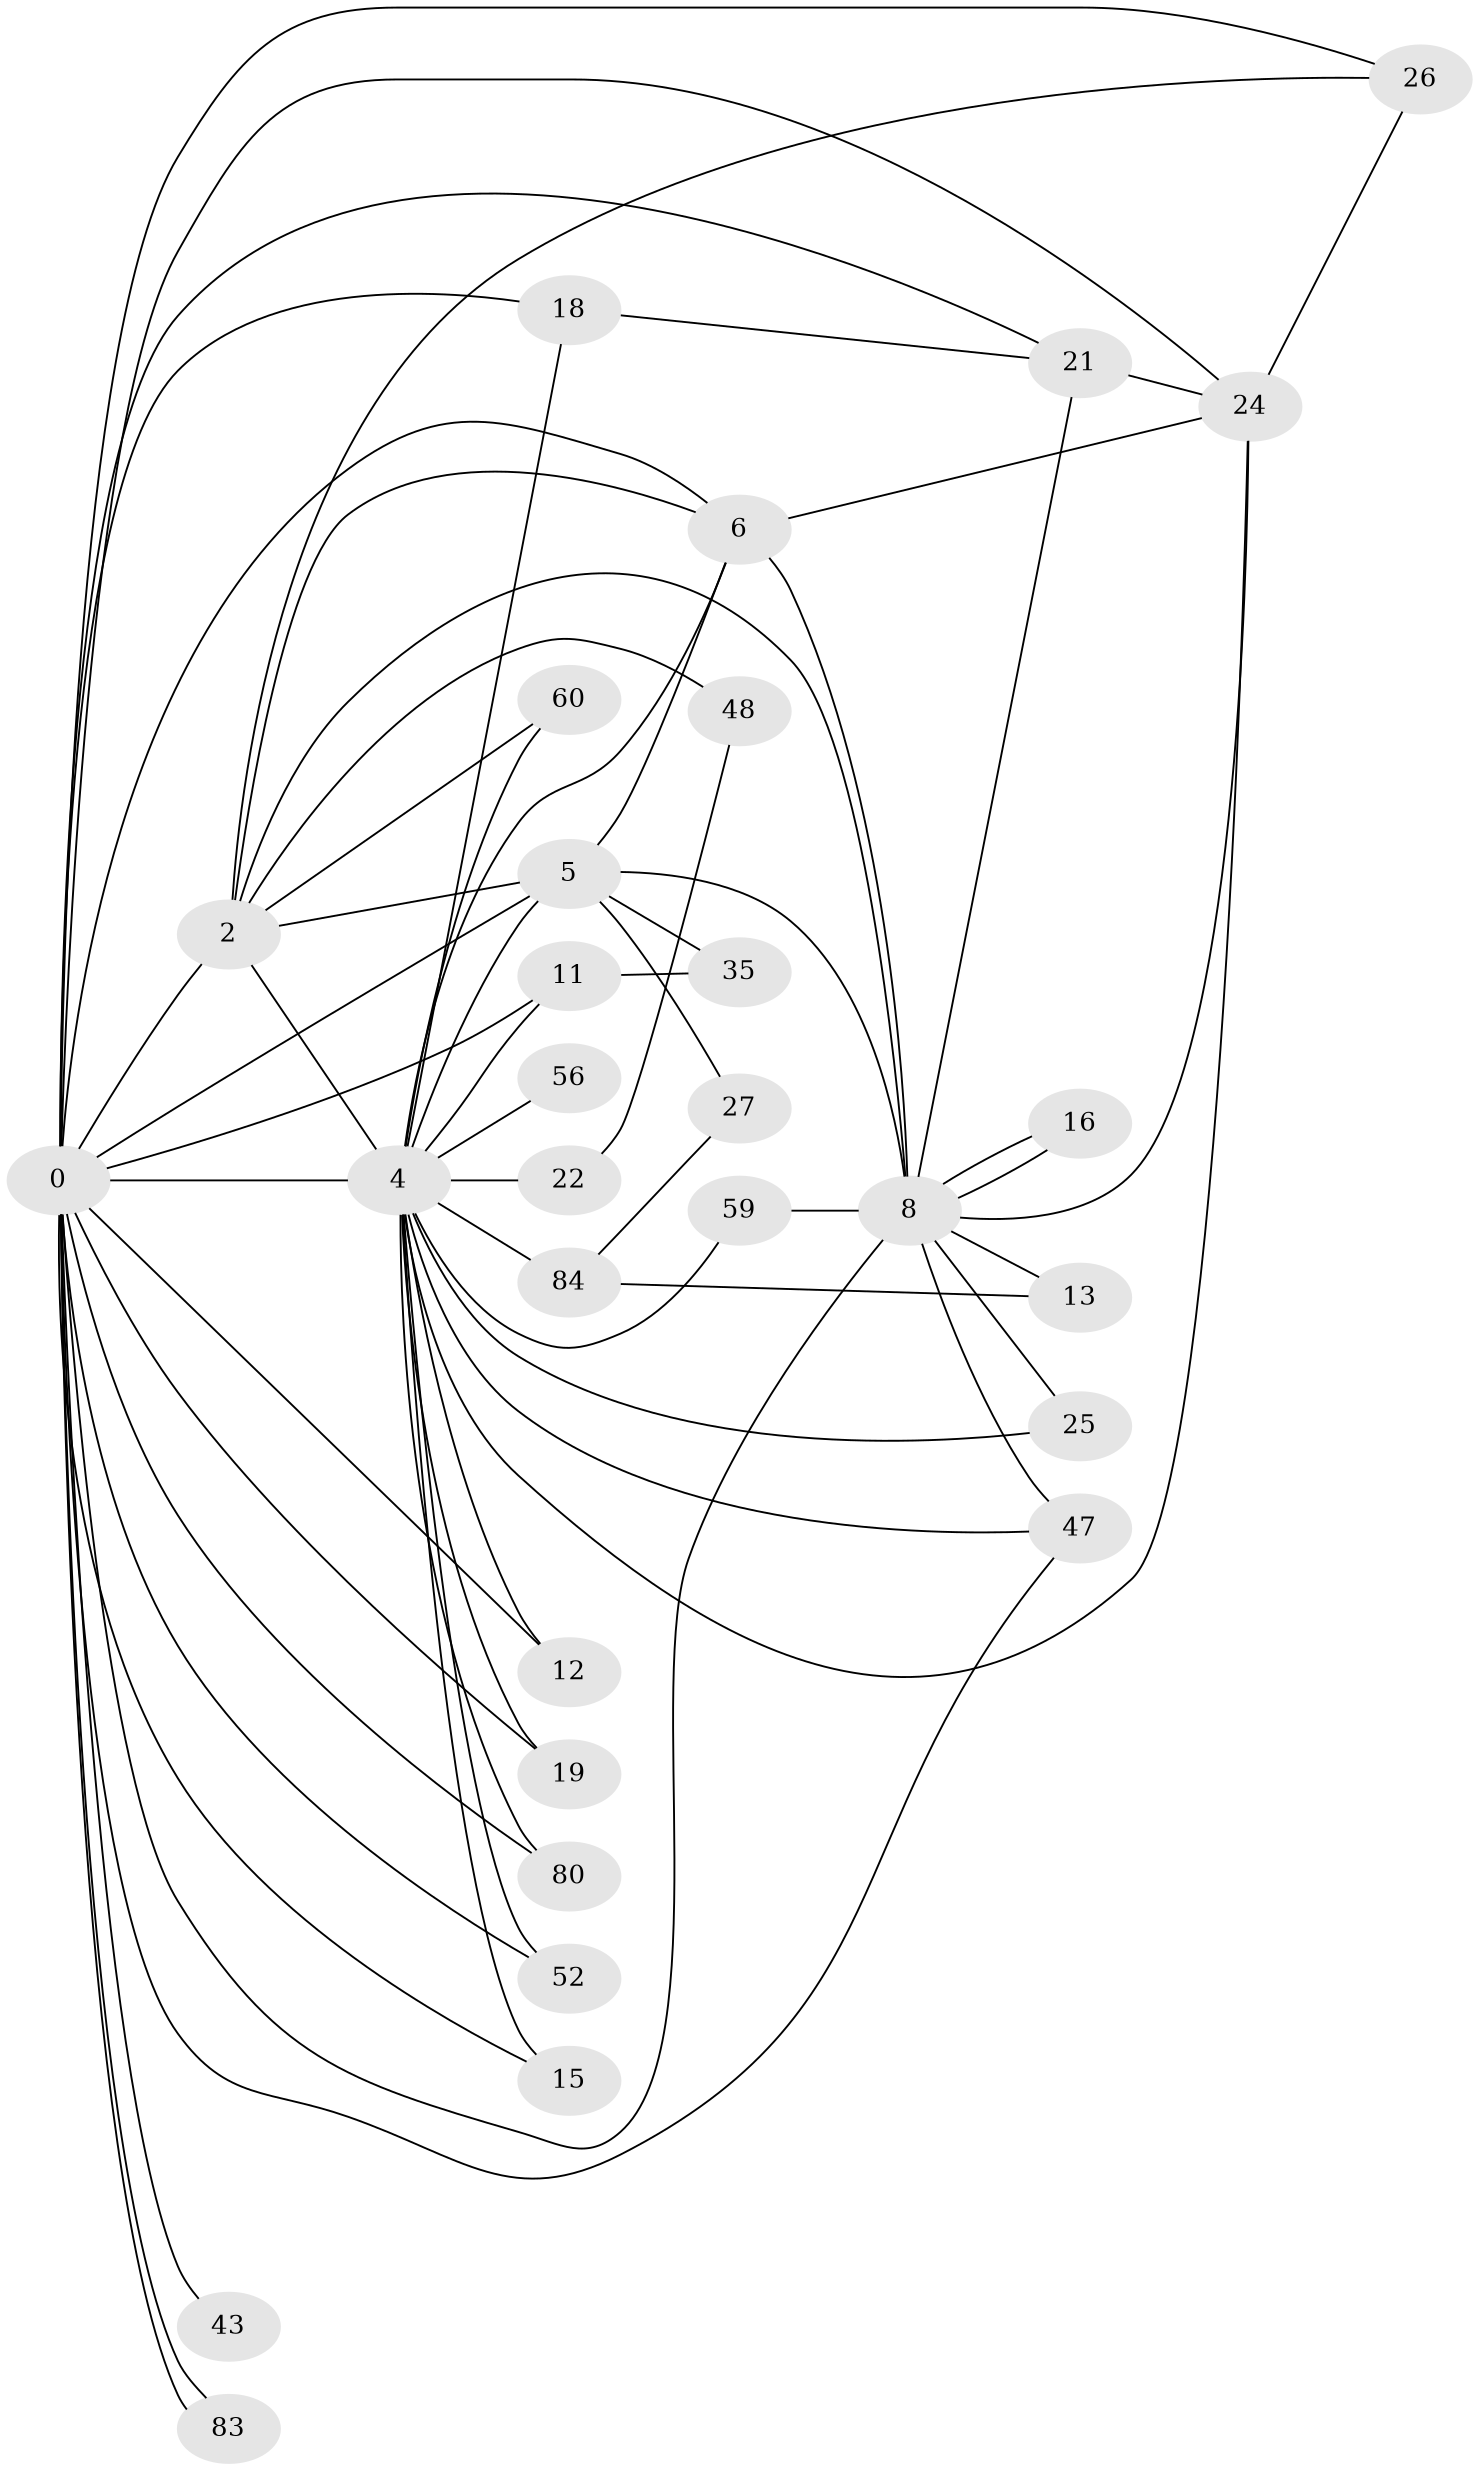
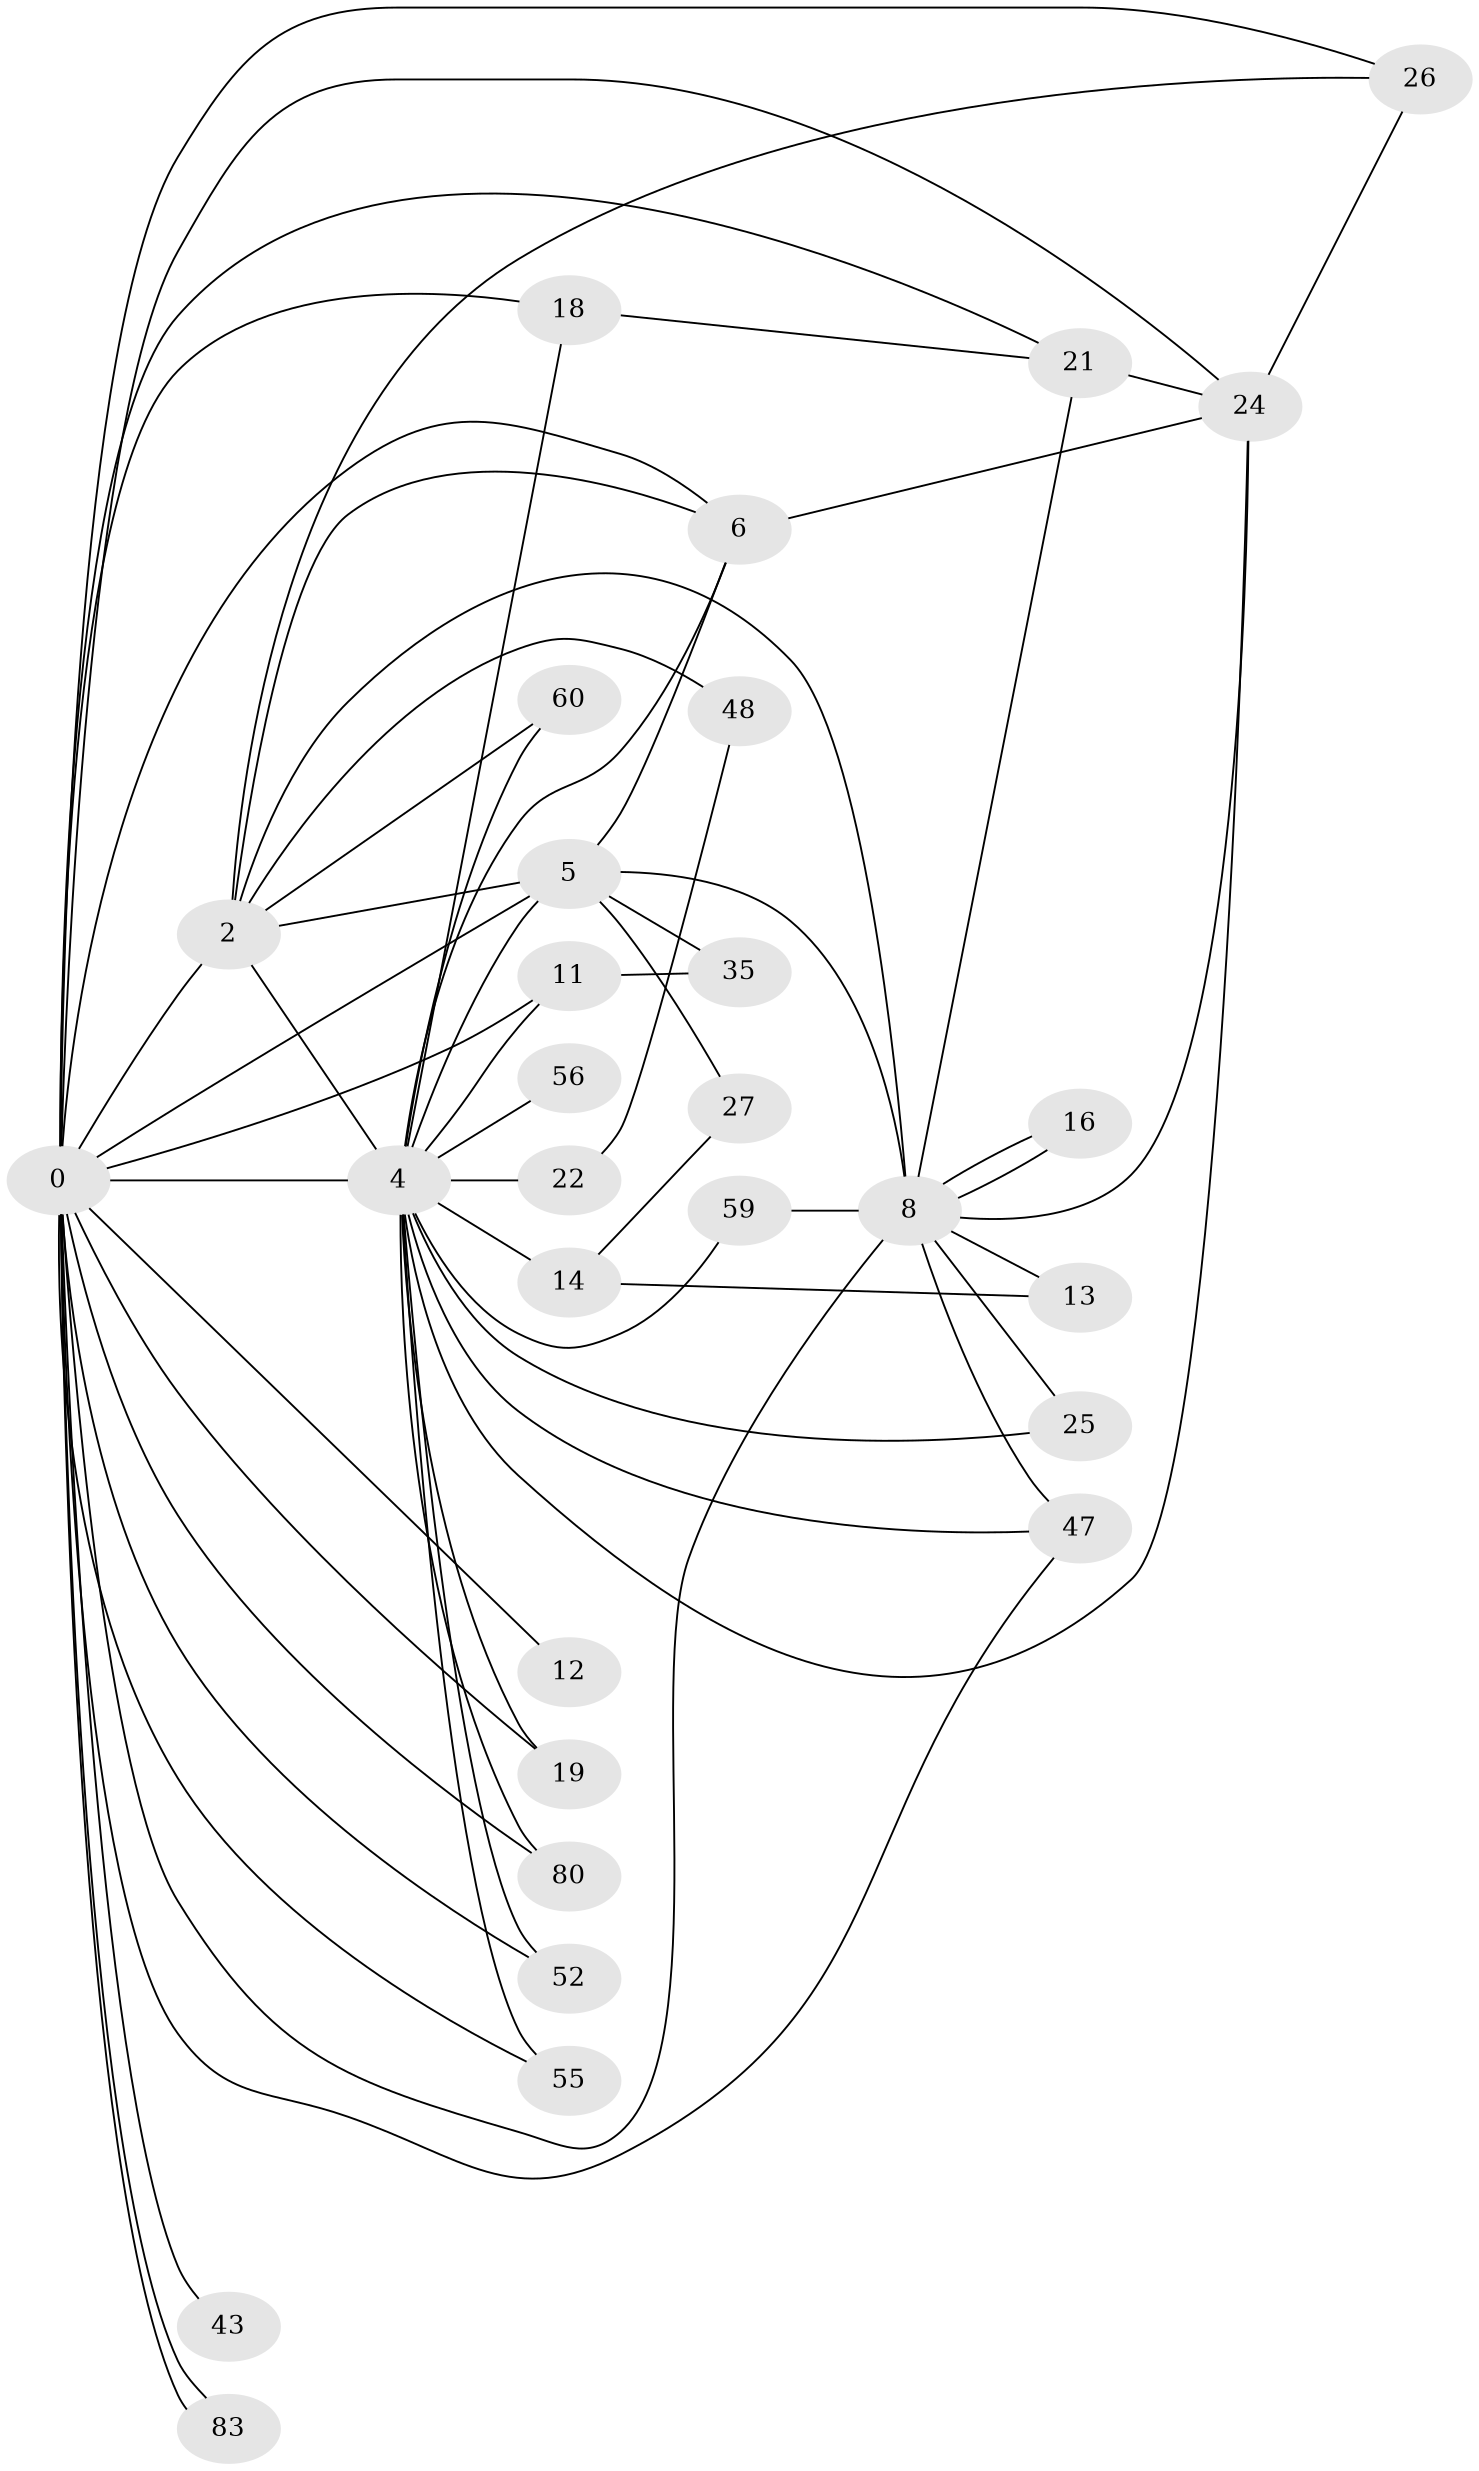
edge "6" -- "8": removed
node "84": label "84" -> "14"
edge "4" -- "12": removed
node "15": label "15" -> "55"
